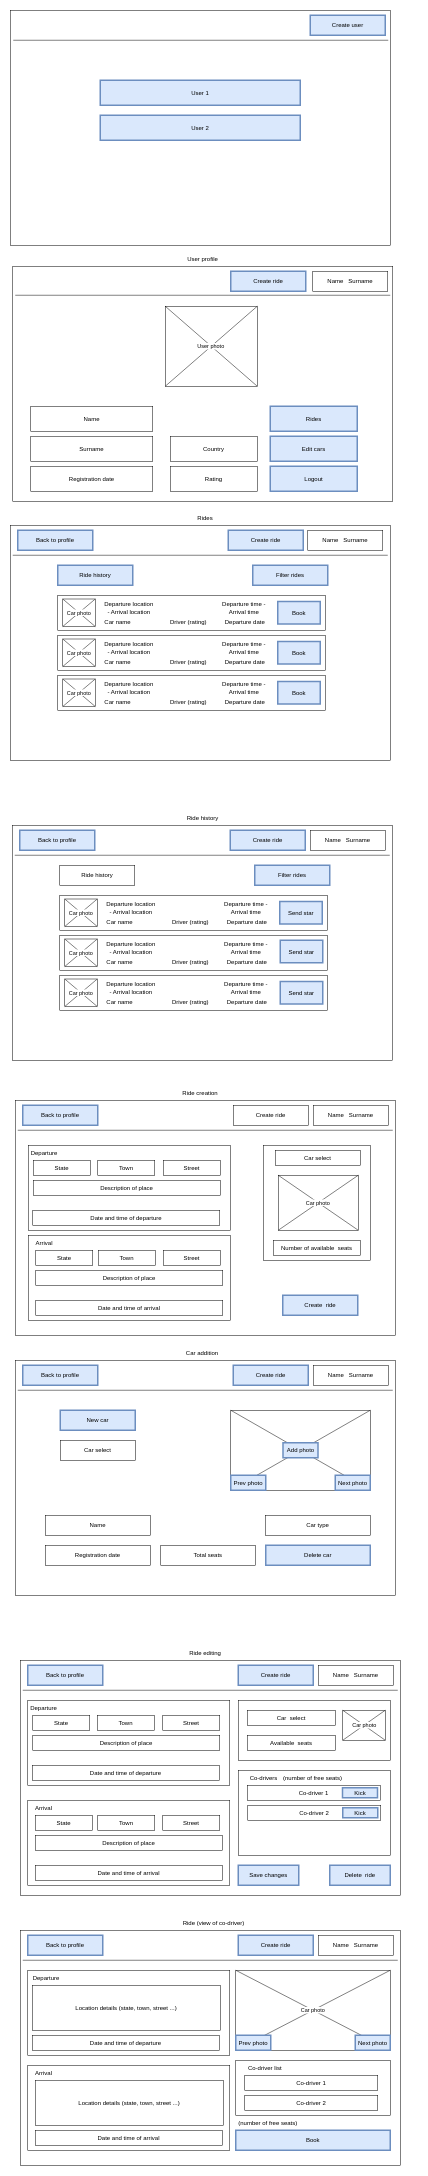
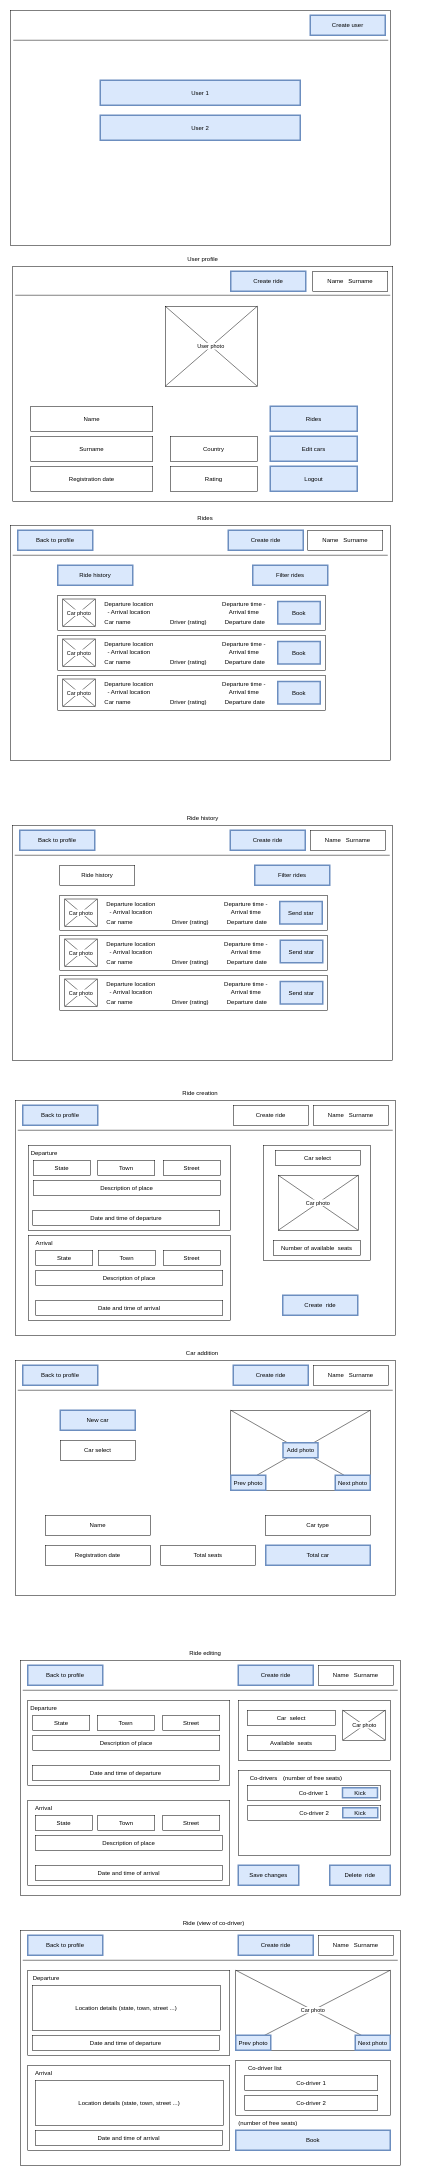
node "Delete car": label "Delete car" -> "Total car"
